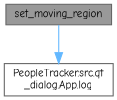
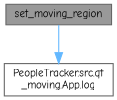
node "PeopleTracker.src.qt _dialog.App.log": label "PeopleTracker.src.qt _dialog.App.log" -> "PeopleTracker.src.qt _moving.App.log"
